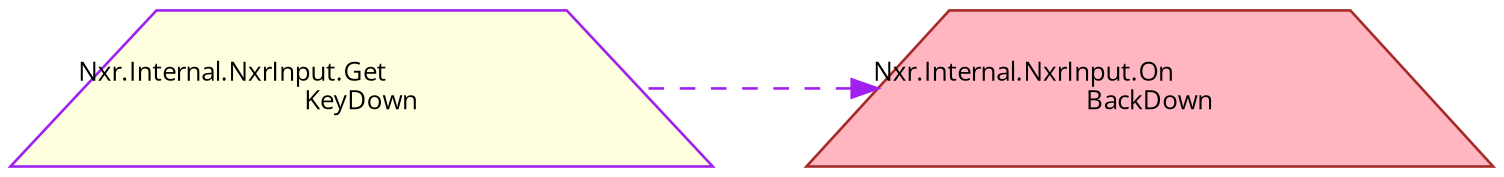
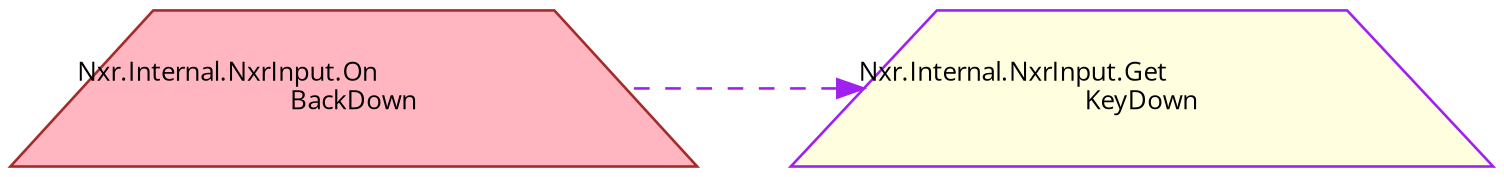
edge "Nxr.Internal.NxrInput.Get KeyDown" -> "Nxr.Internal.NxrInput.On BackDown": reversed
